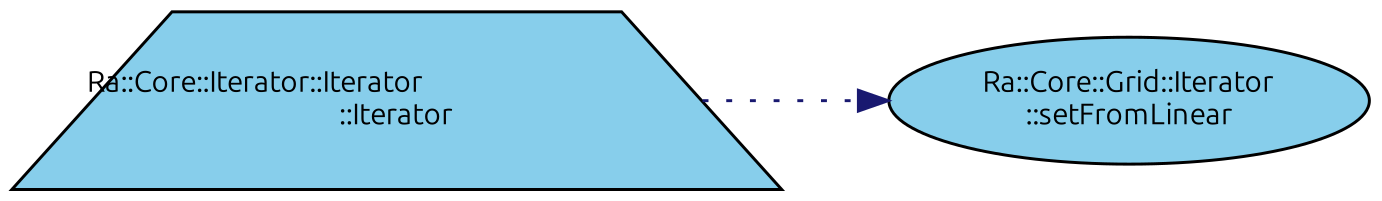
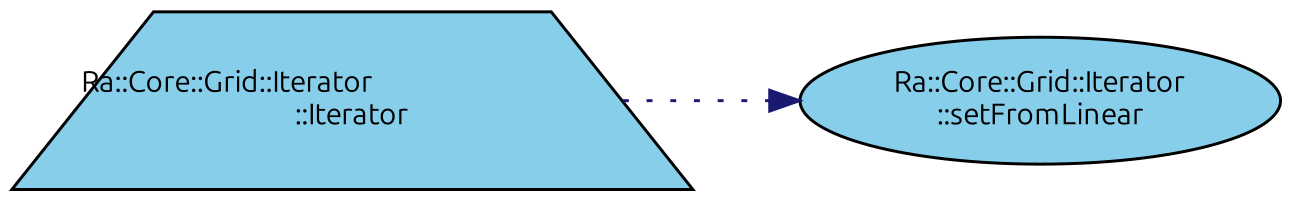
node "Ra::Core::Iterator::Iterator ::Iterator": label "Ra::Core::Iterator::Iterator ::Iterator" -> "Ra::Core::Grid::Iterator ::Iterator"
